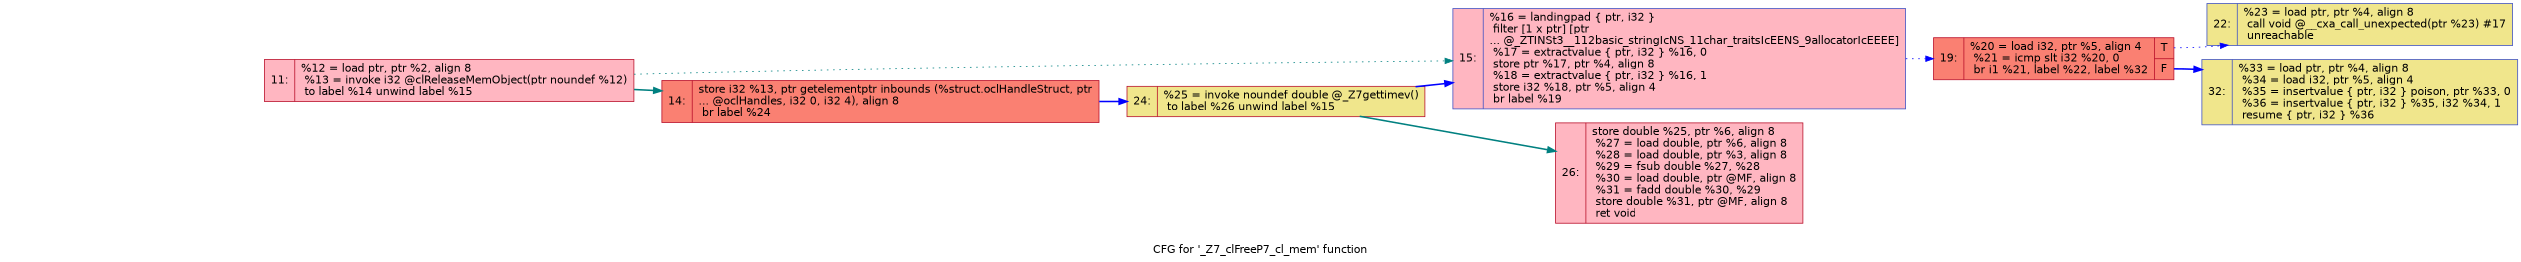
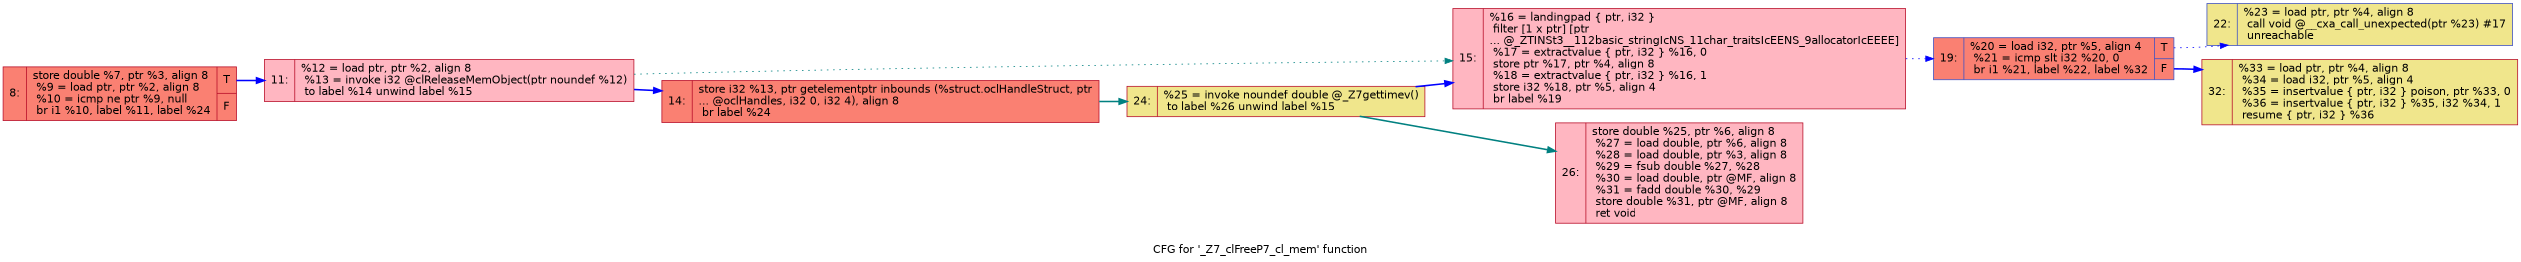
node "15:": color #3d50c3ff -> #b70d28ff
node "19:": color #b70d28ff -> #3d50c3ff
edge "11:" -> "14:": color teal -> blue
node "32:": color #3d50c3ff -> #b70d28ff
node "8:": added
edge "14:" -> "24:": color blue -> teal
